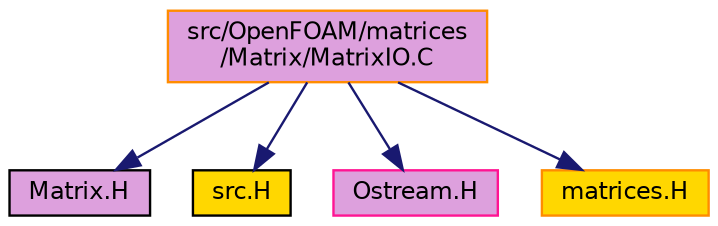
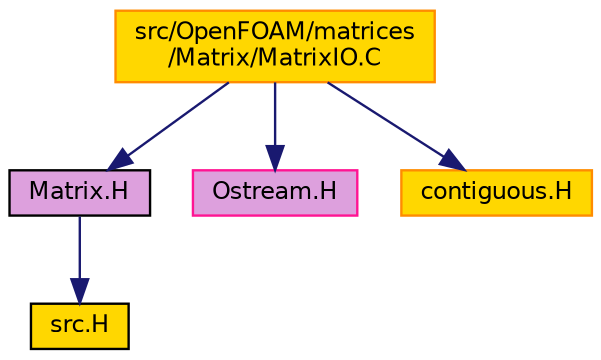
node "src/OpenFOAM/matrices /Matrix/MatrixIO.C": fillcolor plum -> gold
edge "src/OpenFOAM/matrices /Matrix/MatrixIO.C" -> "src.H": now "Matrix.H" -> "src.H"
node "matrices.H": label "matrices.H" -> "contiguous.H"
